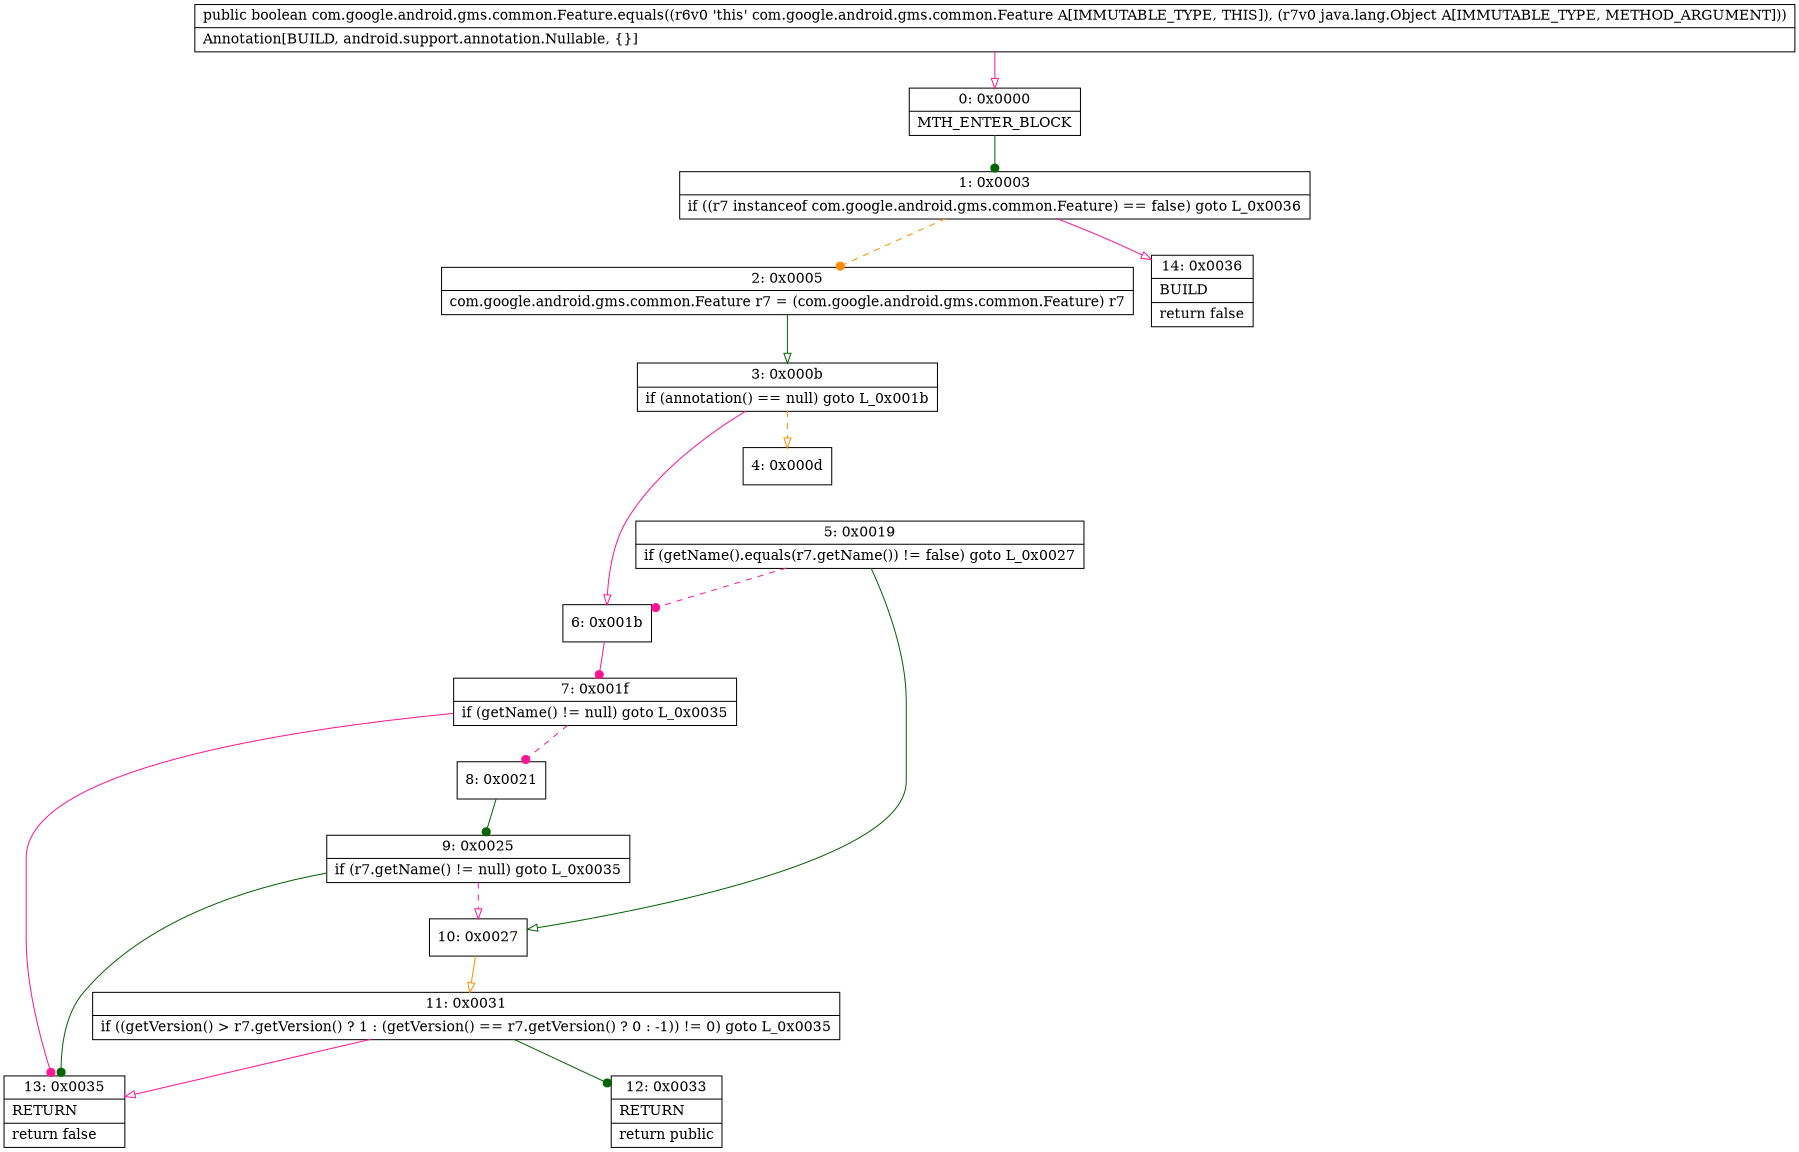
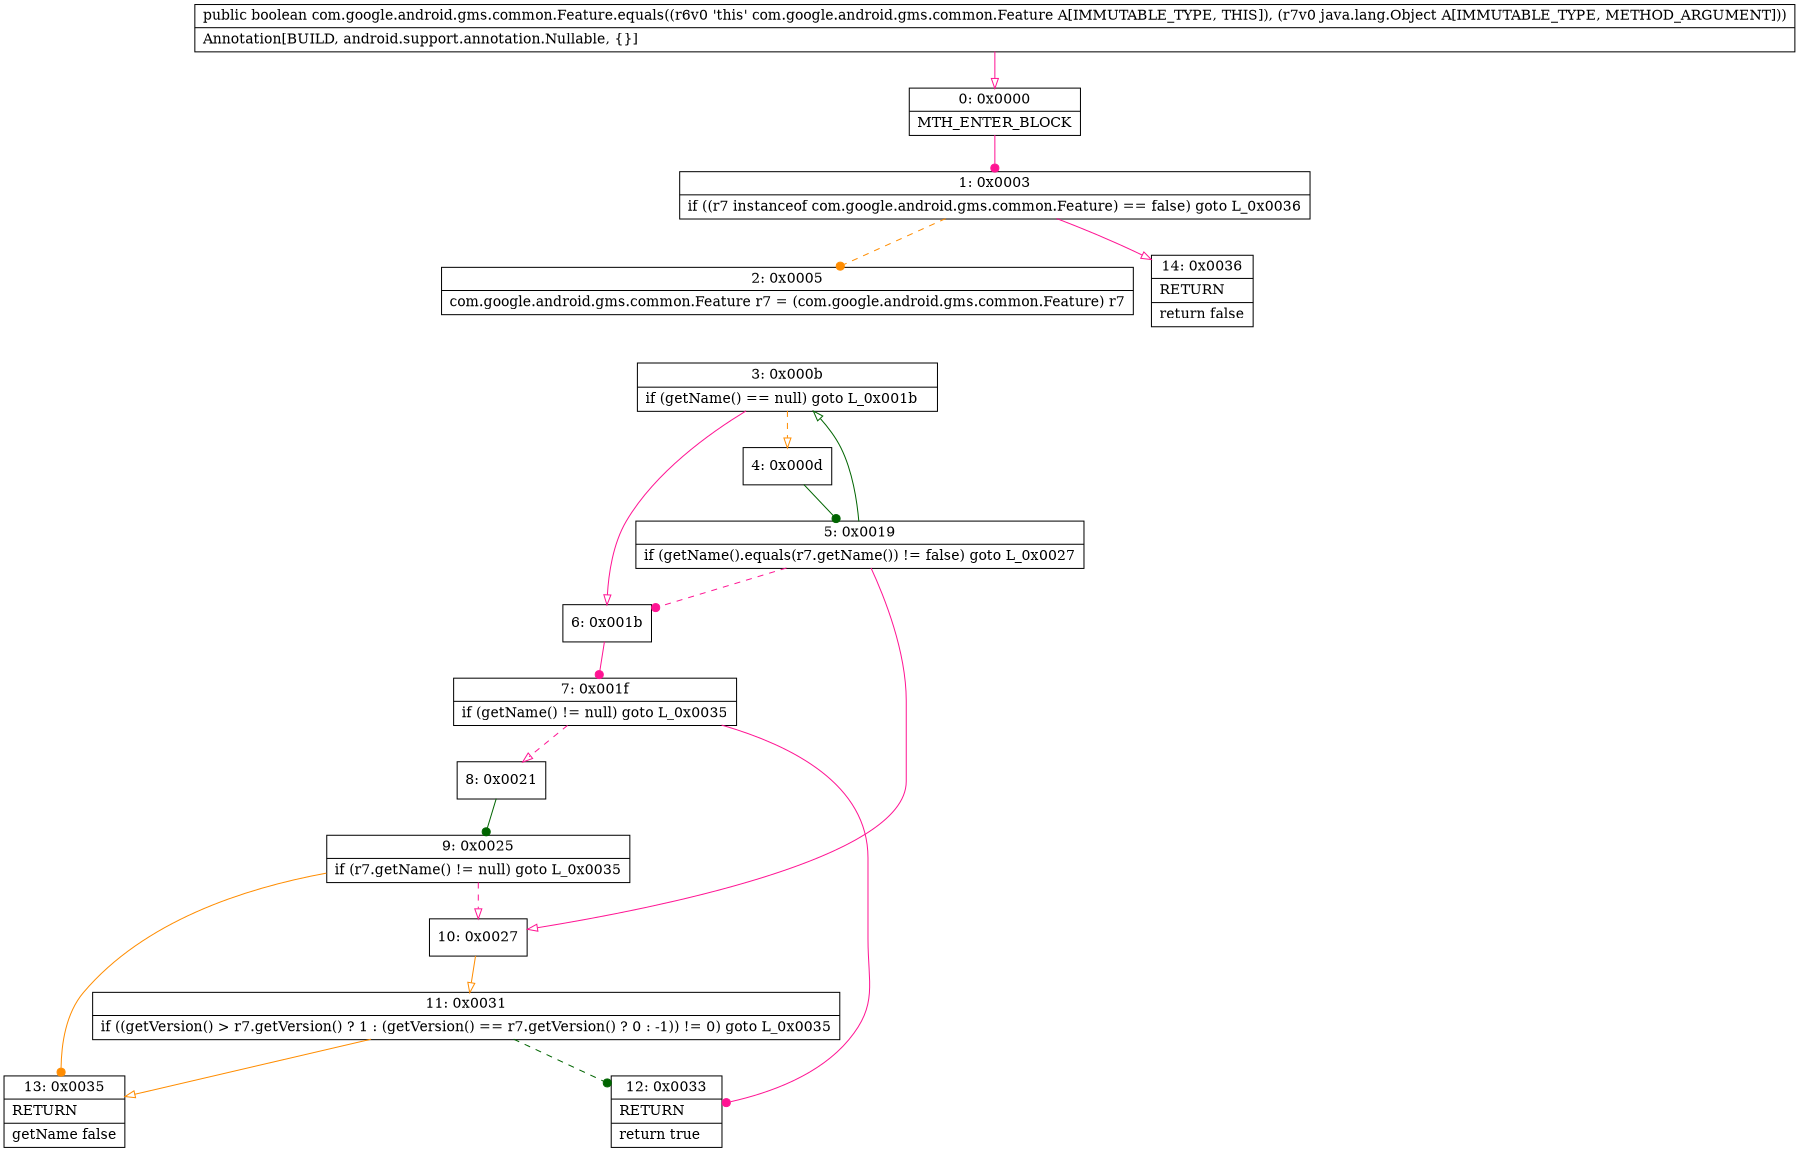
edge "0: 0x0000" -> "1: 0x0003": color darkgreen -> deeppink
node "14: 0x0036": text "BUILD" -> "RETURN"
edge "2: 0x0005" -> "3: 0x000b": now "5: 0x0019" -> "3: 0x000b"
node "3: 0x000b": text "if (annotation() == null) goto L_0x001b" -> "if (getName() == null) goto L_0x001b"
edge "4: 0x000d" -> "5: 0x0019": added
edge "7: 0x001f" -> "8: 0x0021": arrowhead dot -> onormal
edge "7: 0x001f" -> "13: 0x0035": now "7: 0x001f" -> "12: 0x0033"
edge "5: 0x0019" -> "10: 0x0027": color darkgreen -> deeppink
edge "9: 0x0025" -> "13: 0x0035": color darkgreen -> darkorange
edge "11: 0x0031" -> "12: 0x0033": style solid -> dashed
edge "11: 0x0031" -> "13: 0x0035": color deeppink -> darkorange
node "13: 0x0035": text "return false" -> "getName false"
node "12: 0x0033": text "return public" -> "return true"
